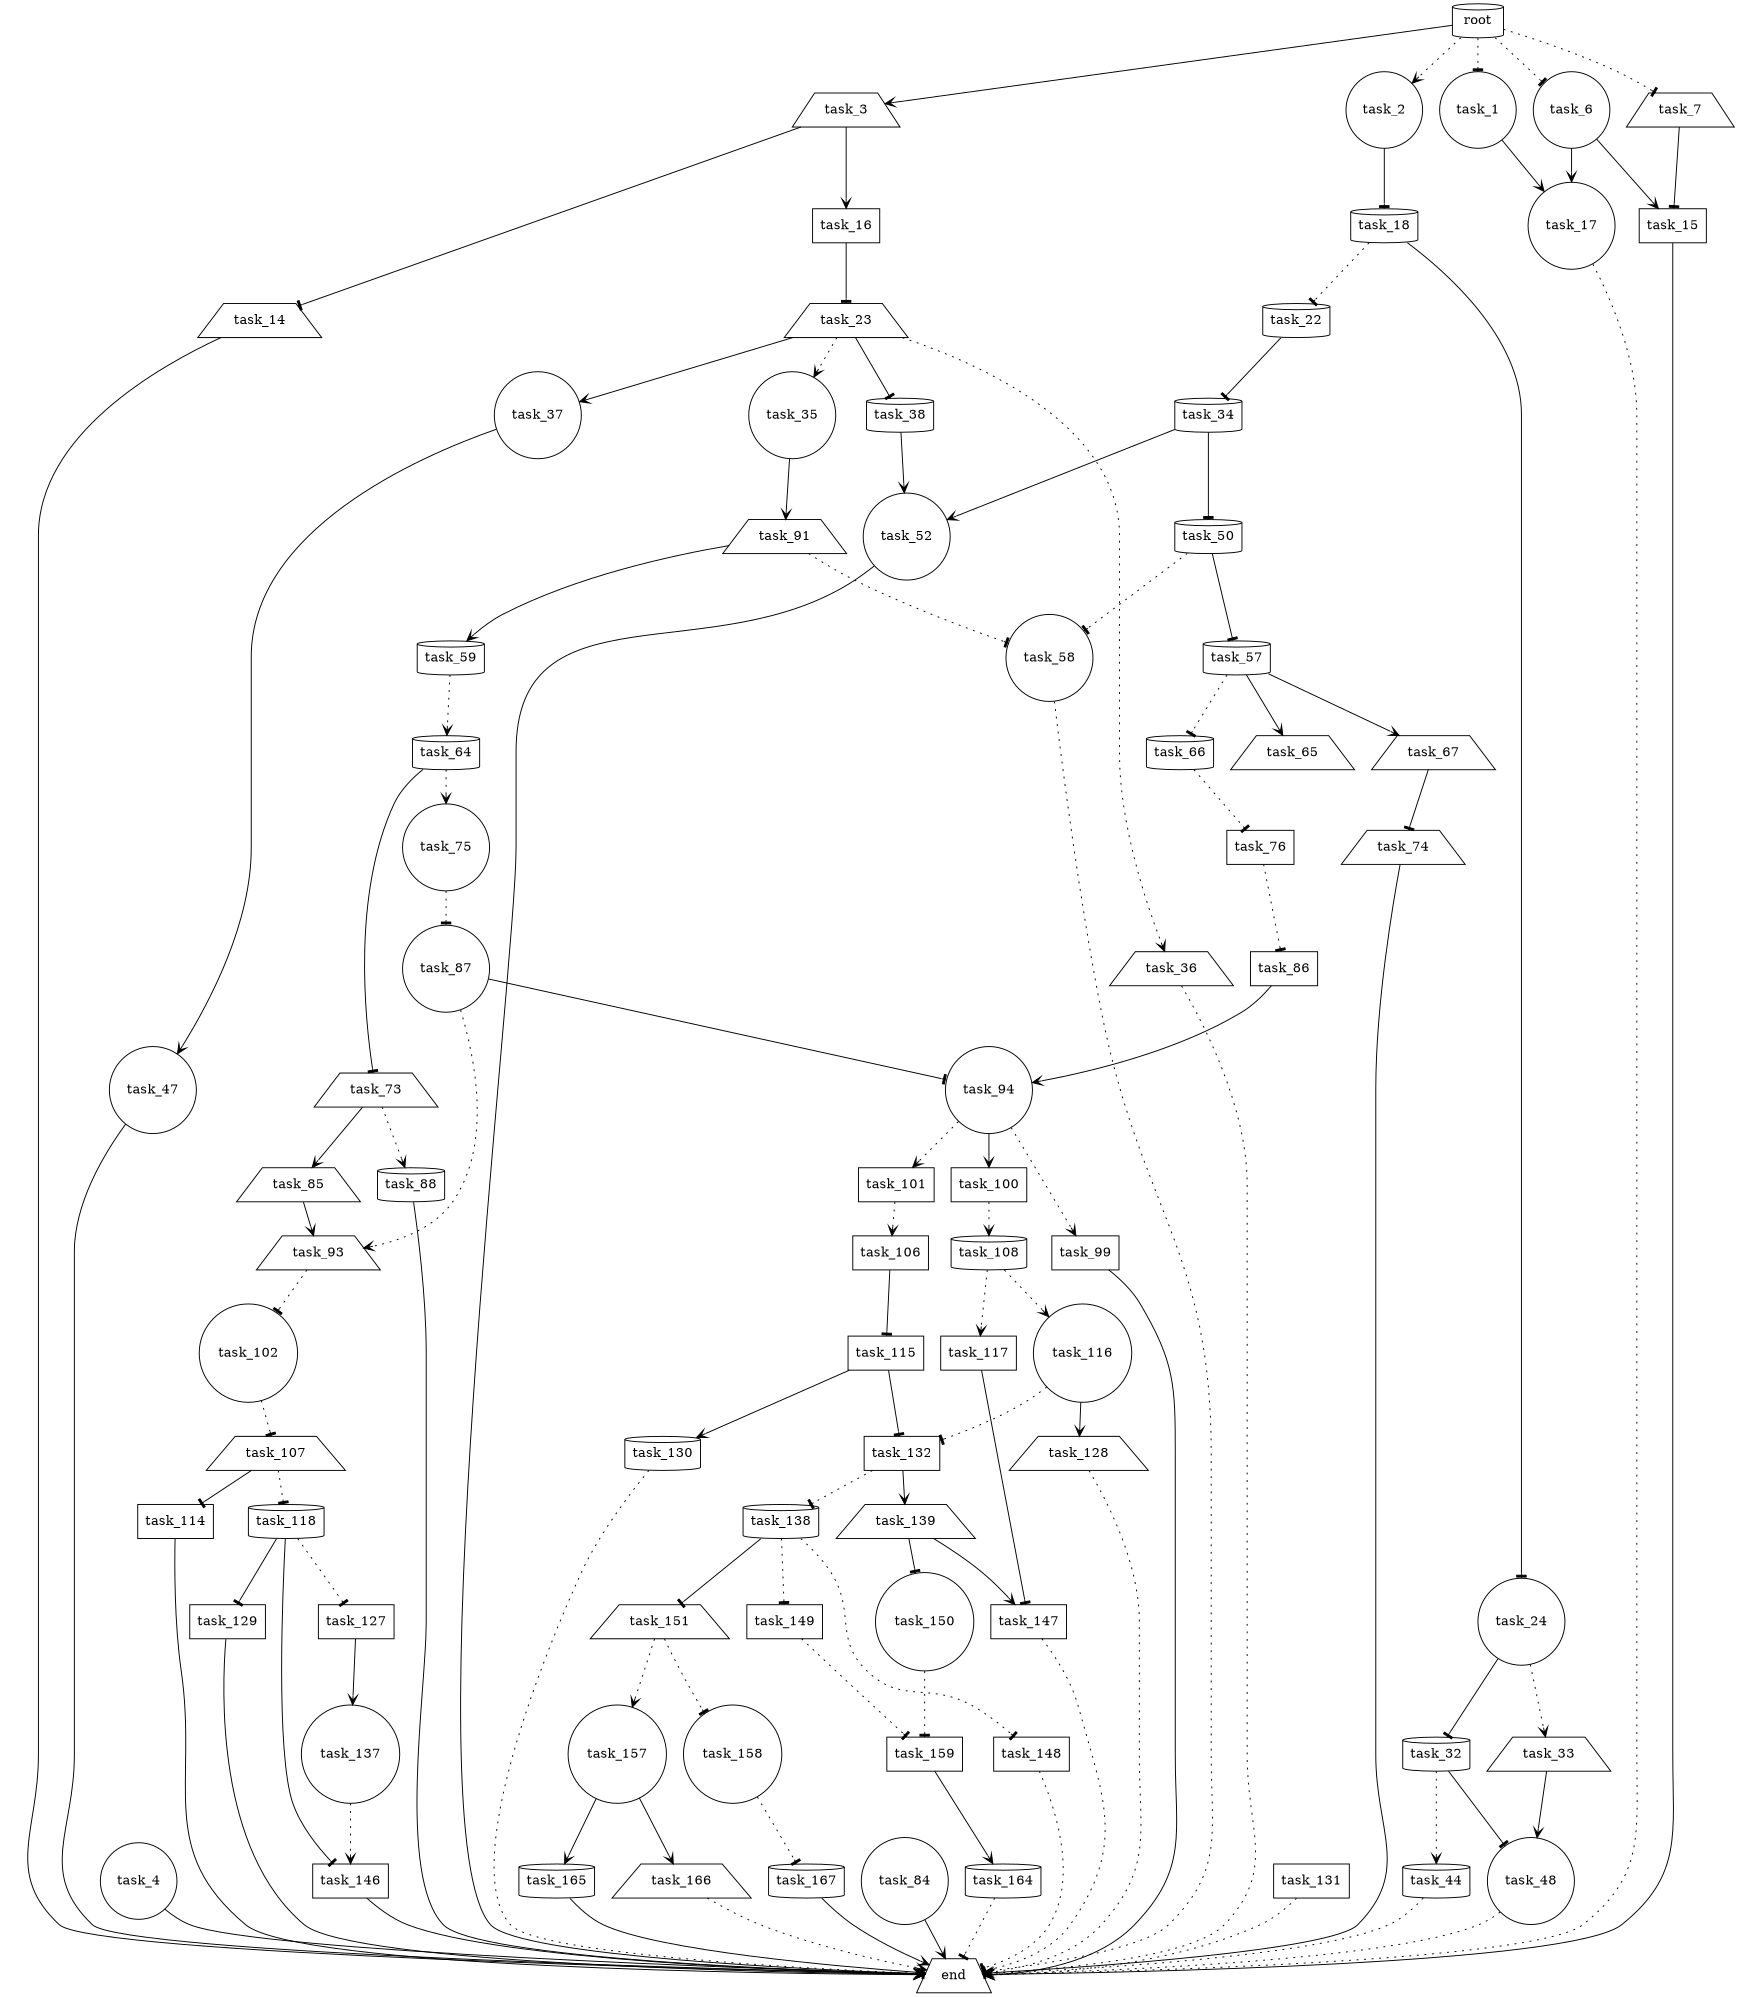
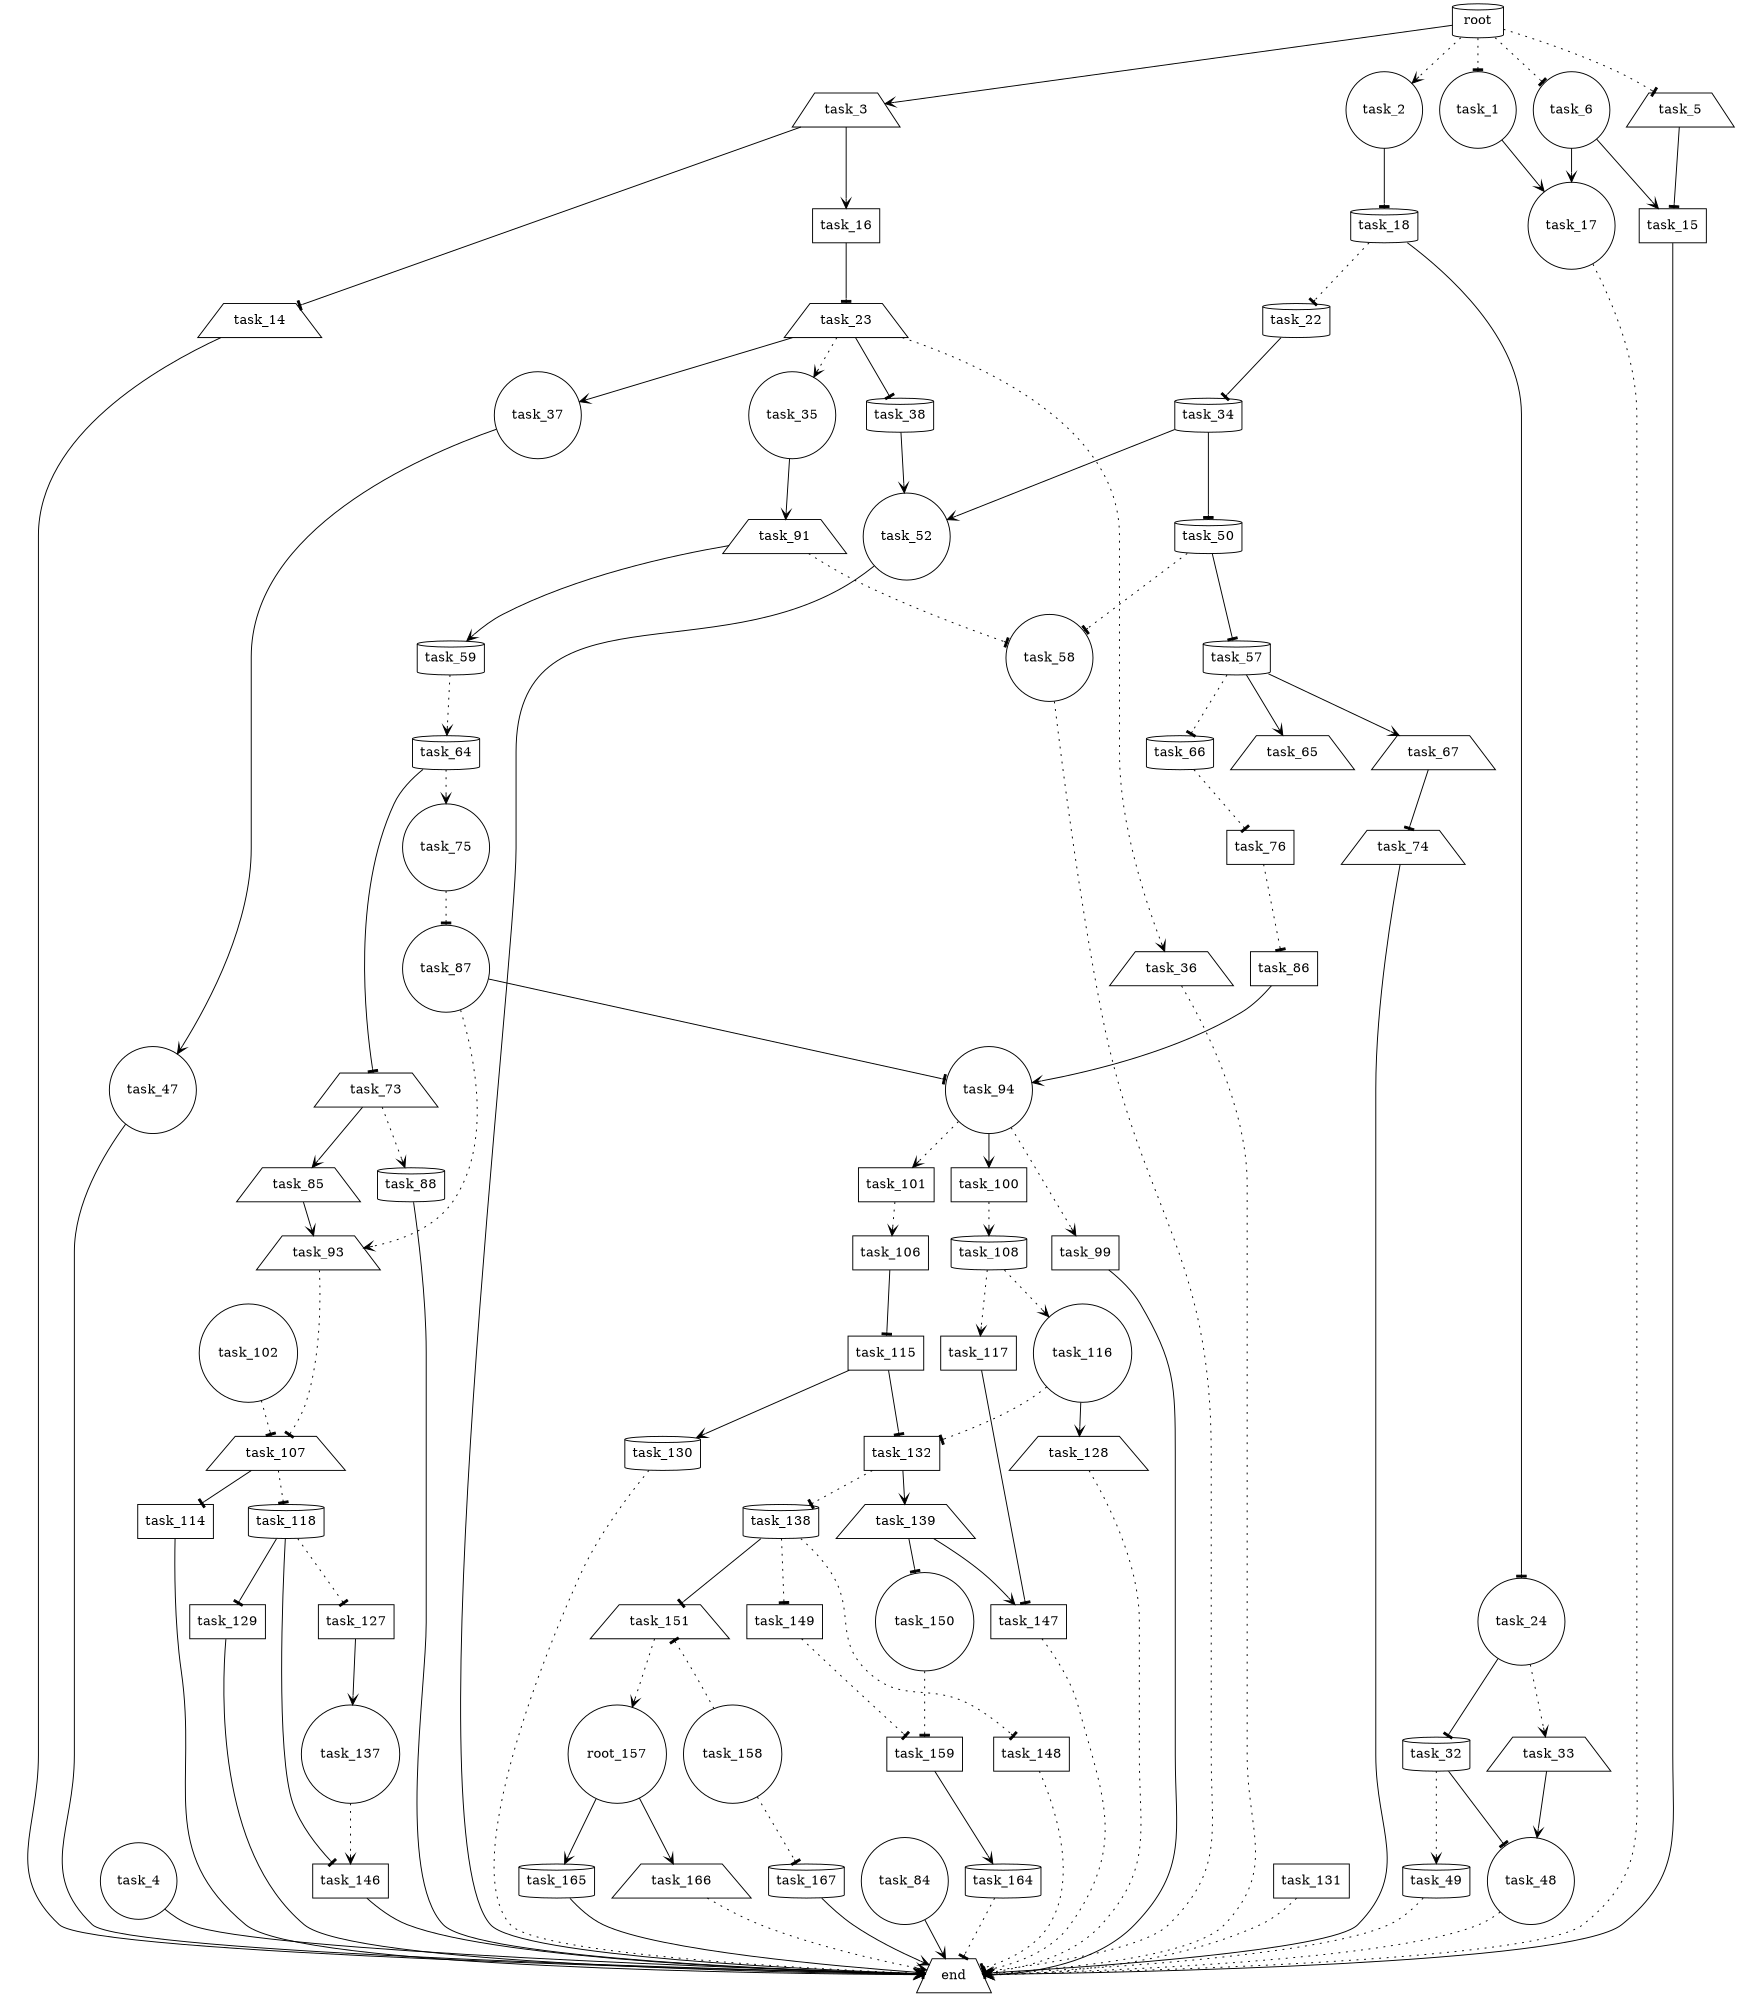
node "task_7": label "task_7" -> "task_5"
edge "task_93" -> "task_102": now "task_93" -> "task_107"
edge "task_151" -> "task_158": reversed
node "task_157": label "task_157" -> "root_157"
node "task_44": label "task_44" -> "task_49"
